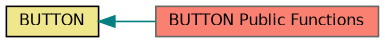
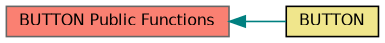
edge "BUTTON Public Functions" -> "BUTTON": reversed
